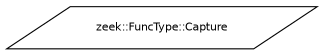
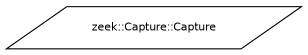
node "zeek::FuncType::Capture": label "zeek::FuncType::Capture" -> "zeek::Capture::Capture"
